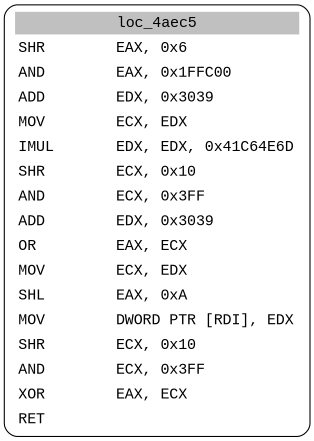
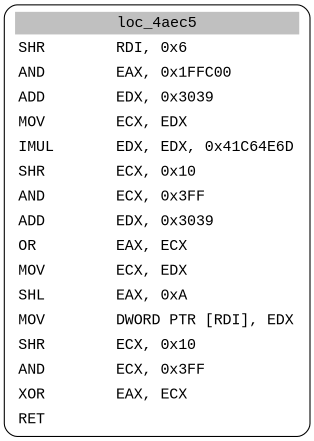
node "loc_4aec5": text "SHR        EAX, 0x6" -> "SHR        RDI, 0x6"
